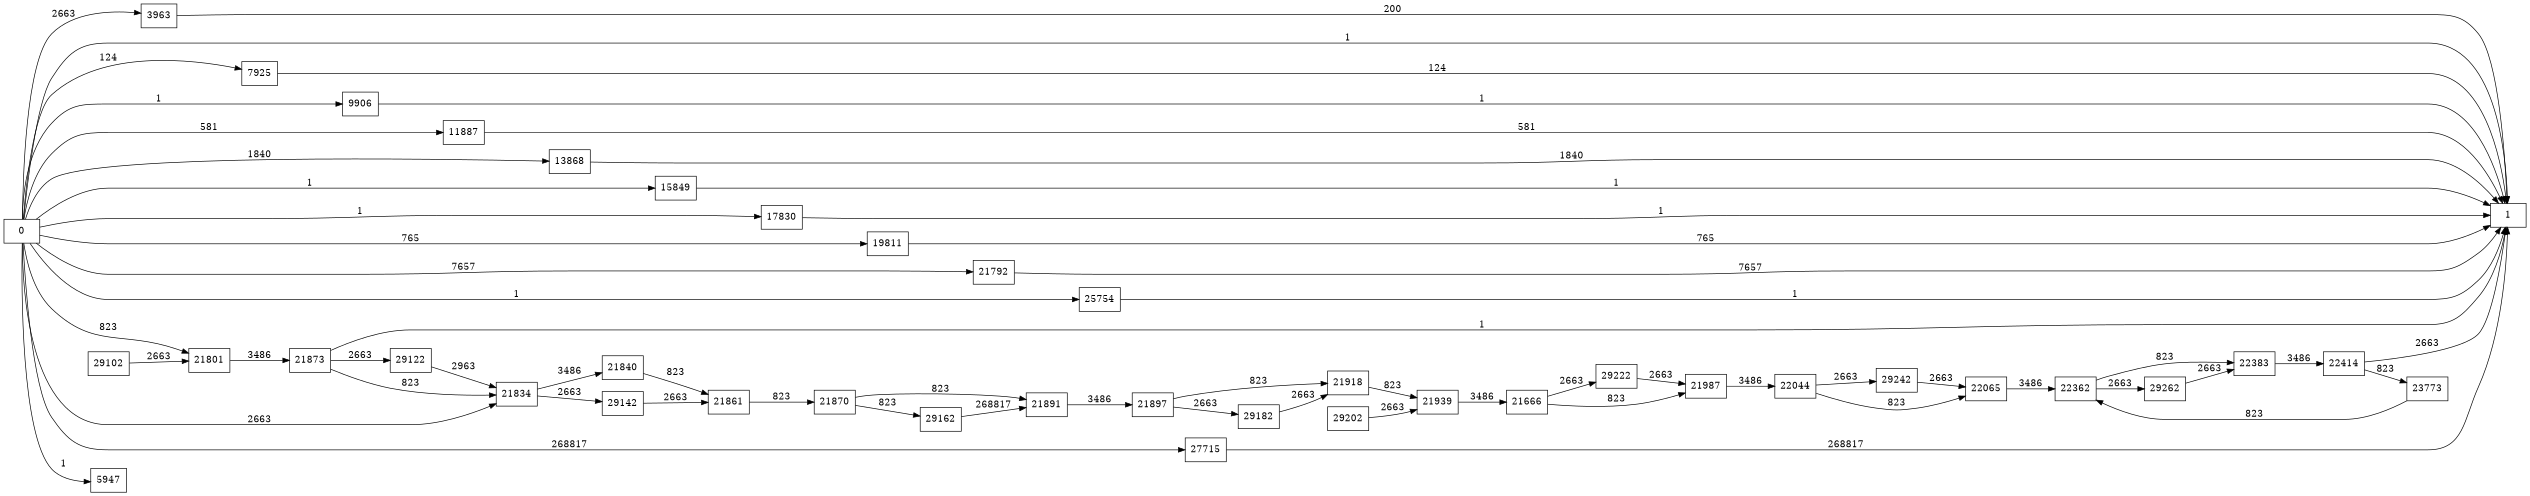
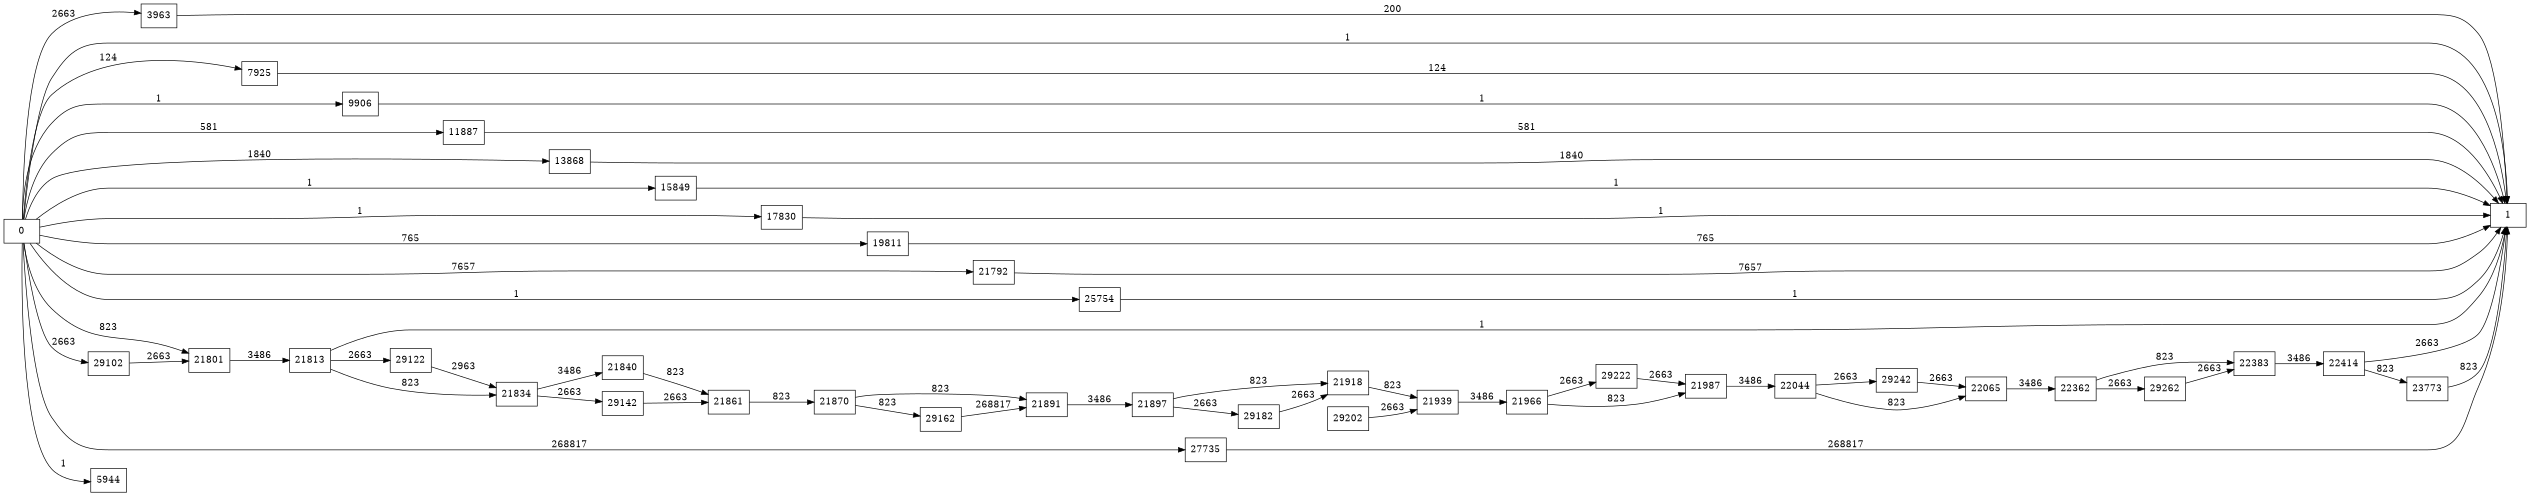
node "21873": label "21873" -> "21813"
node "21666": label "21666" -> "21966"
edge "23773" -> "22362": now "23773" -> "1"
edge "0" -> "21834": now "0" -> "29102"
node "27715": label "27715" -> "27735"
node "5947": label "5947" -> "5944"
